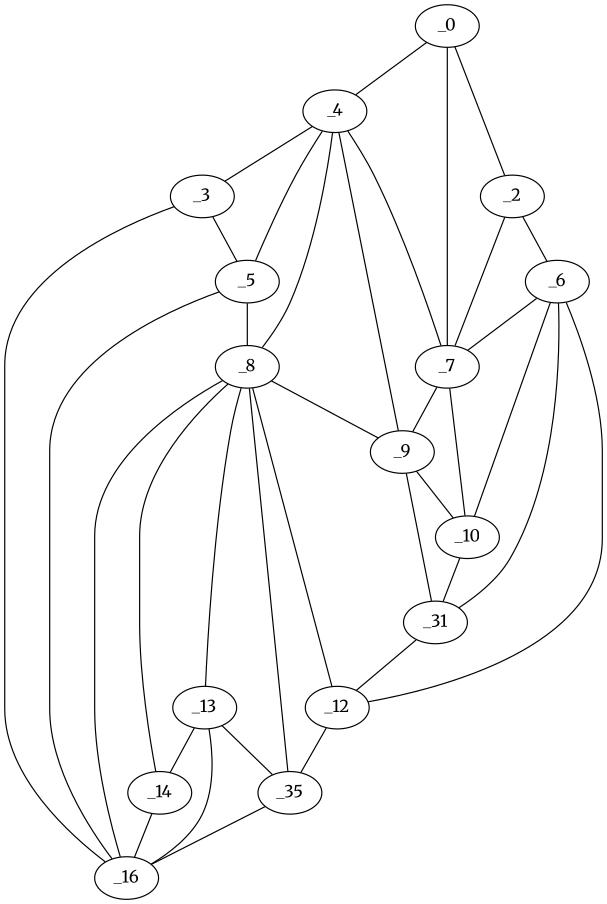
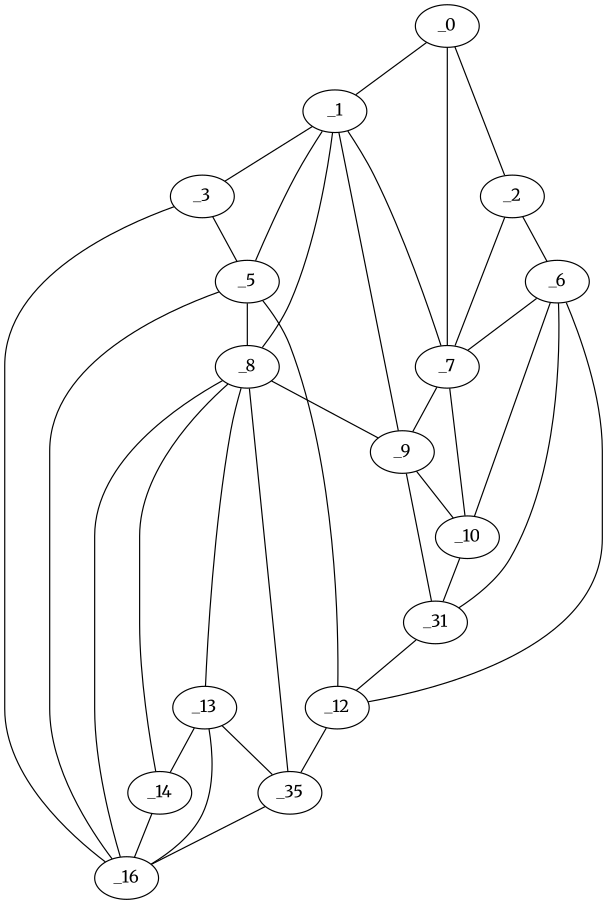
node "_4": label "_4" -> "_1"
edge "_8" -- "_12": now "_5" -- "_12"
